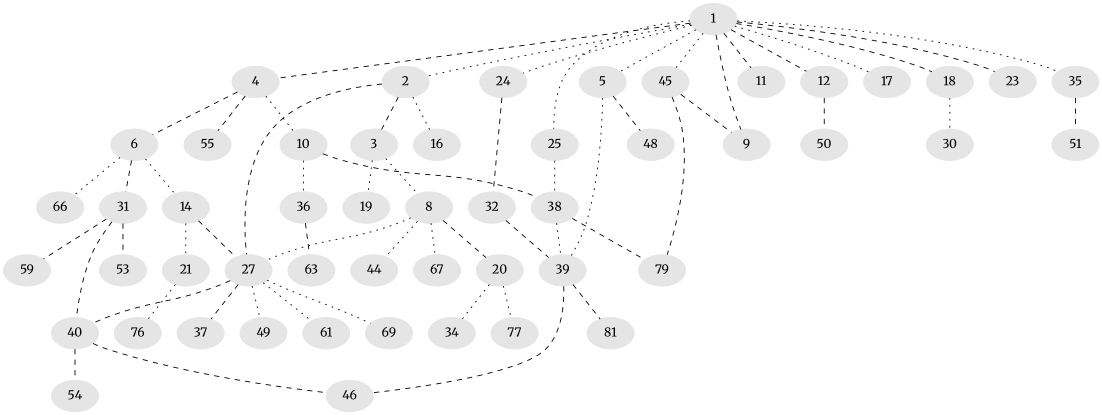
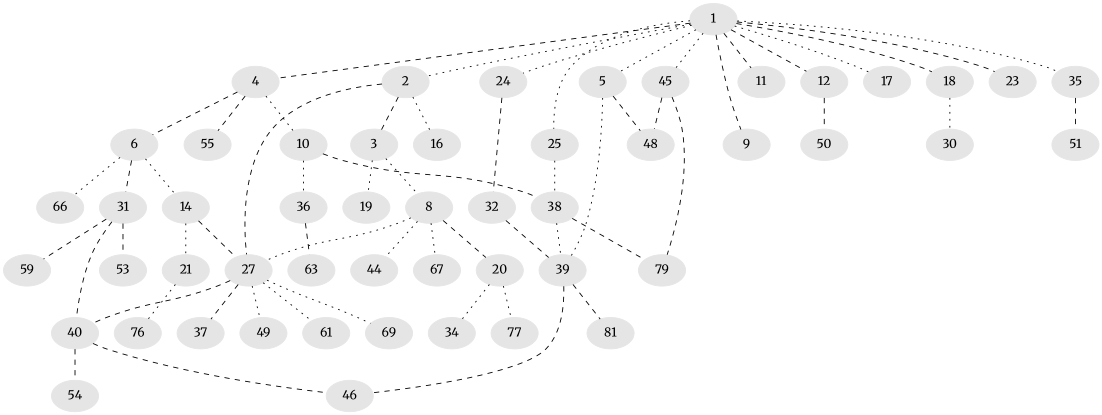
edge "45" -- "9": now "45" -- "48"
